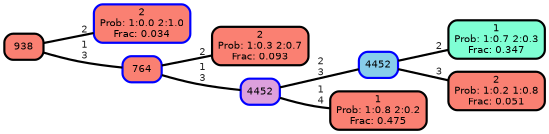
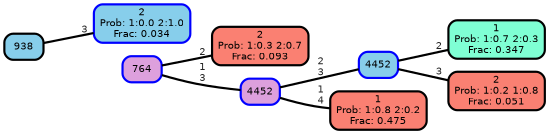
node "2 Prob: 1:0.0 2:1.0 Frac: 0.034": fillcolor salmon -> skyblue
edge "2 Prob: 1:0.0 2:1.0 Frac: 0.034" -- "938": label " 2" -> " 3"
node "938": fillcolor salmon -> skyblue
edge "938" -- "764": removed, label "1 3"
node "764": fillcolor salmon -> plum
